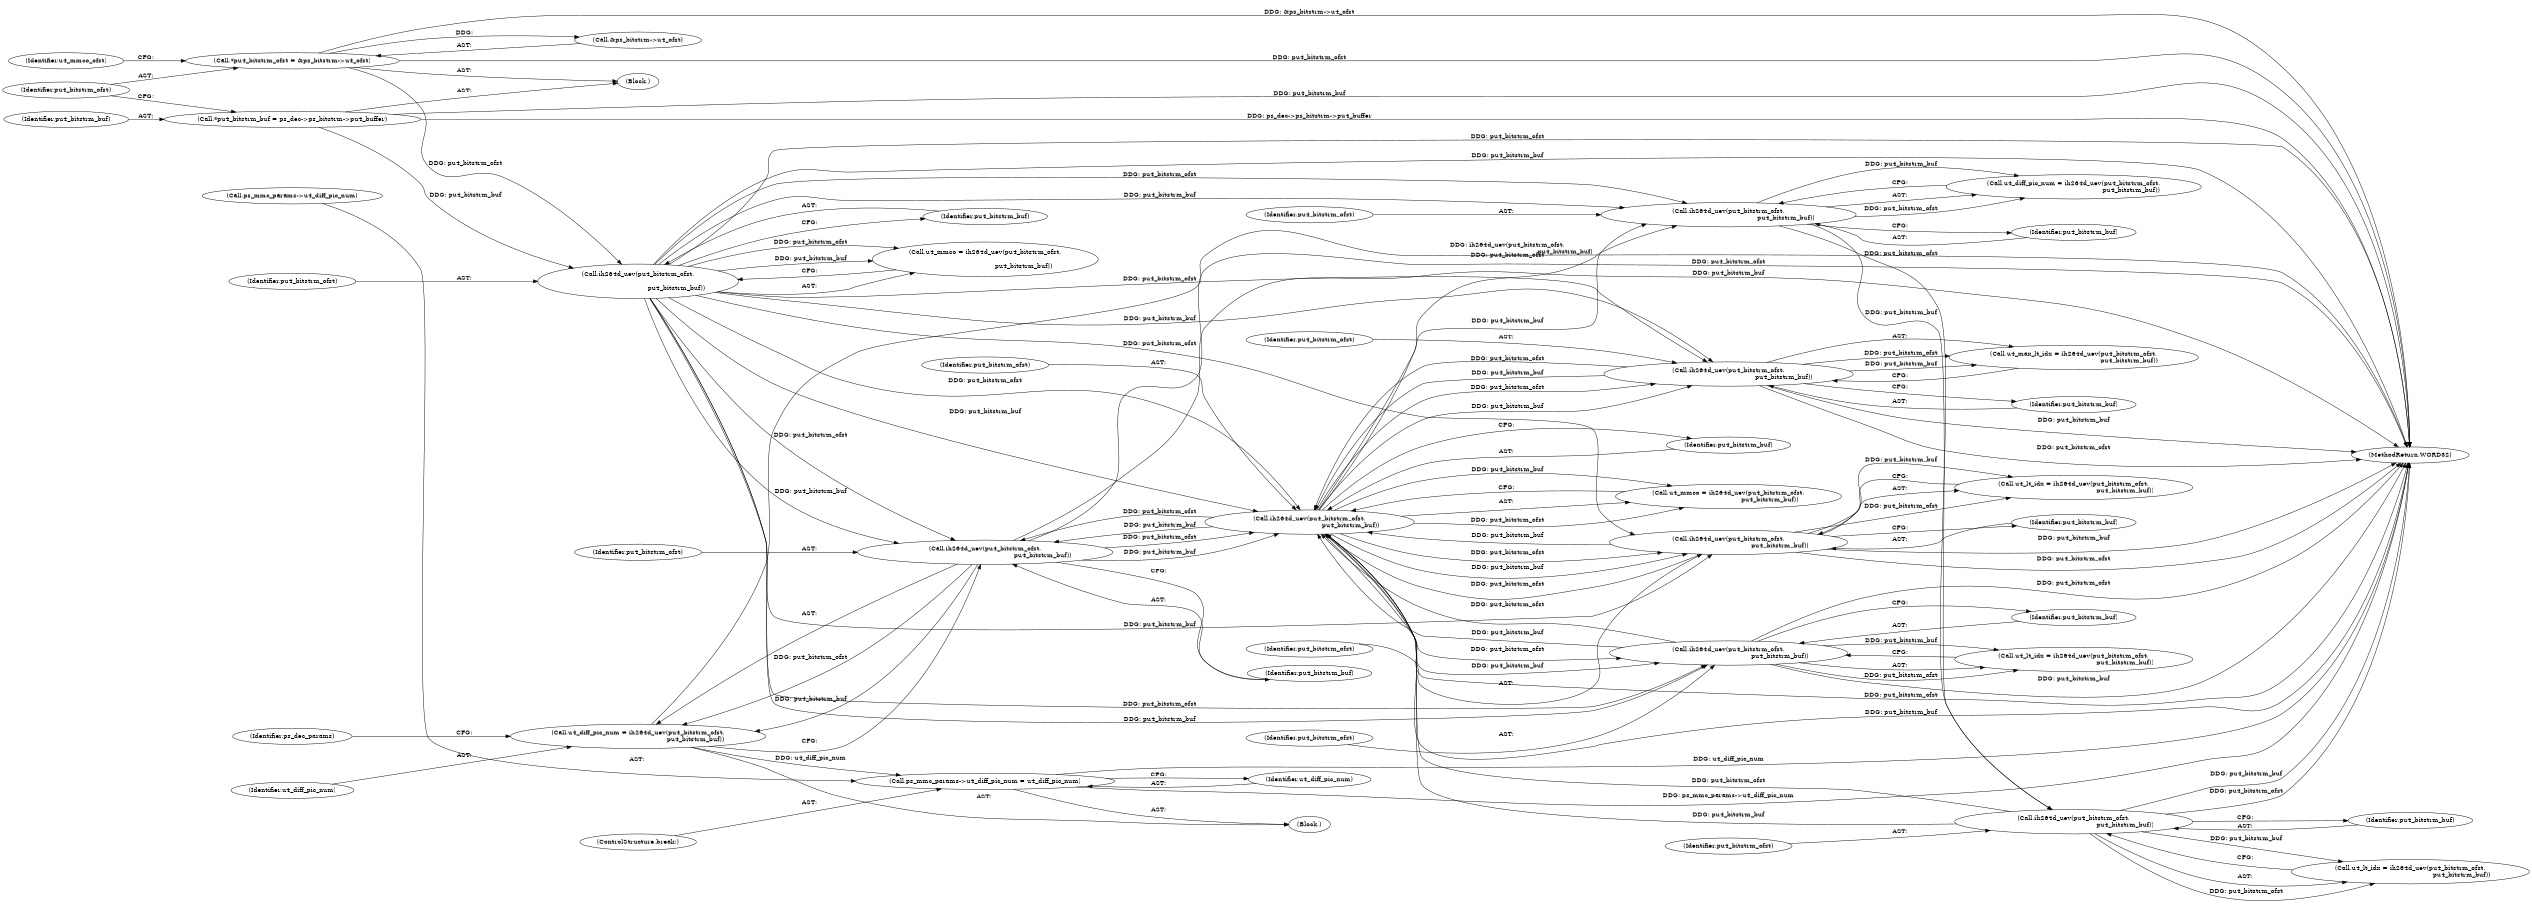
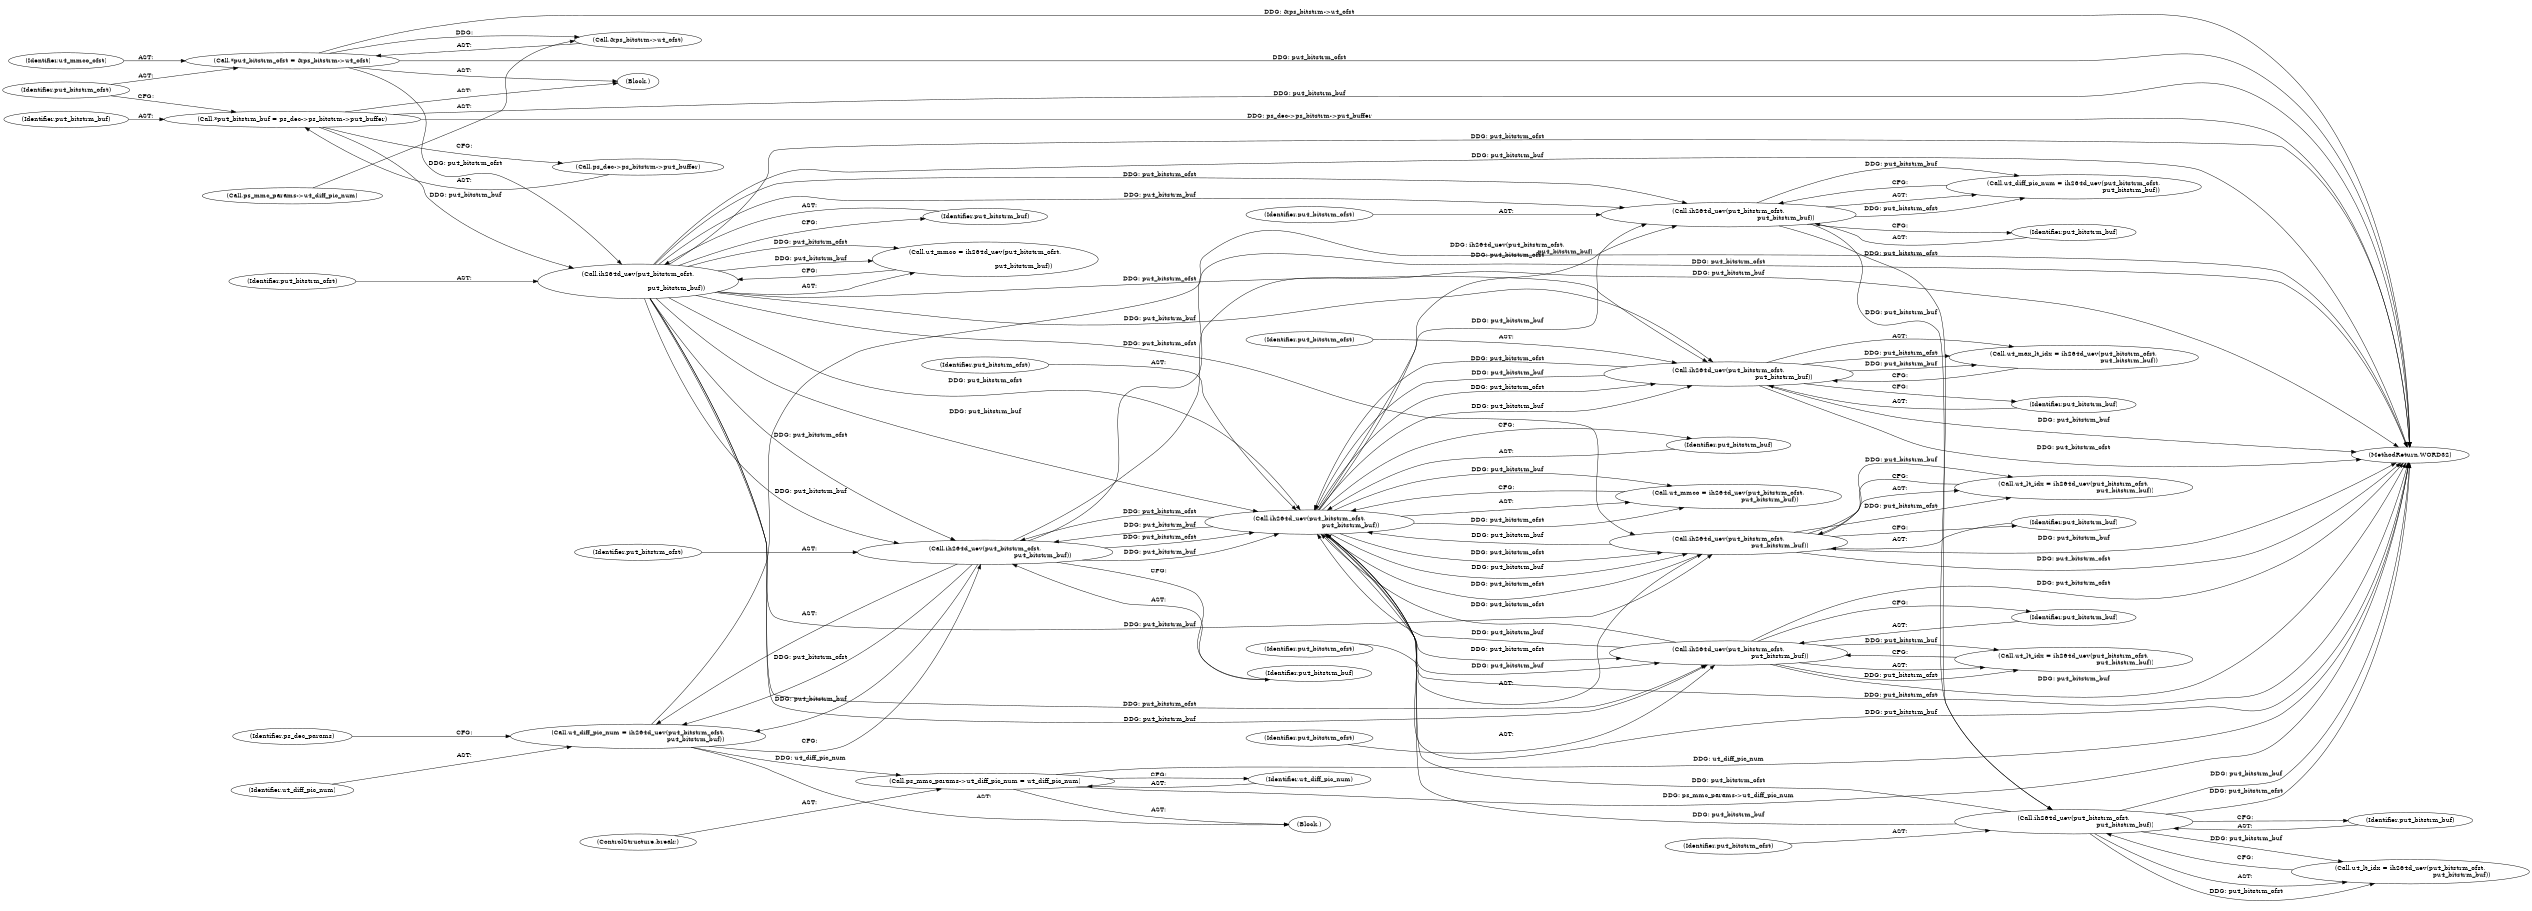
edge "(Identifier,u4_mmco_ofst)" -> "(Call,*pu4_bitstrm_ofst = &ps_bitstrm->u4_ofst)": label "CFG: " -> "AST: "
node "(Call,ps_dec->ps_bitstrm->pu4_buffer)": added
edge "(Call,ps_mmc_params->u4_diff_pic_num)" -> "(Call,ps_mmc_params->u4_diff_pic_num = u4_diff_pic_num)": now "(Call,ps_mmc_params->u4_diff_pic_num)" -> "(Call,&ps_bitstrm->u4_ofst)"
